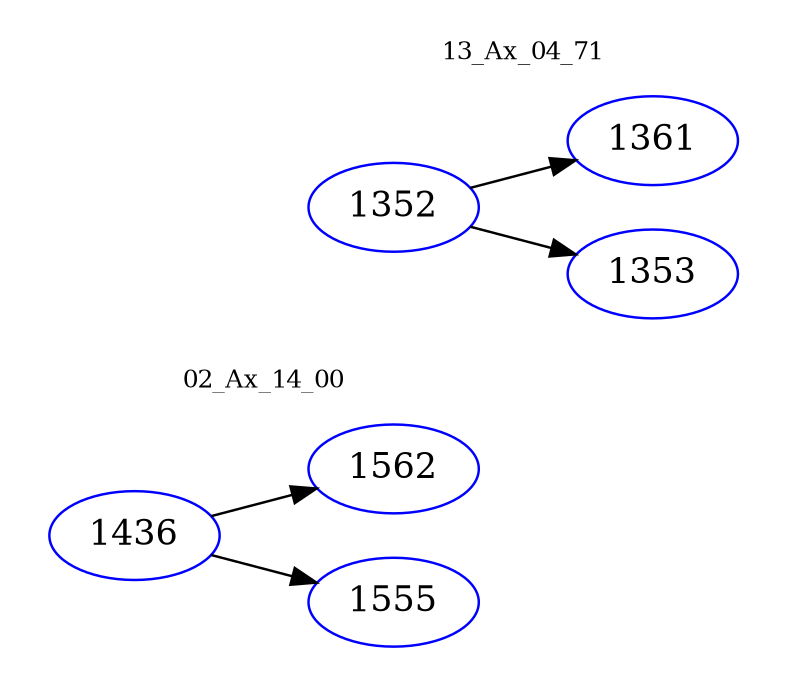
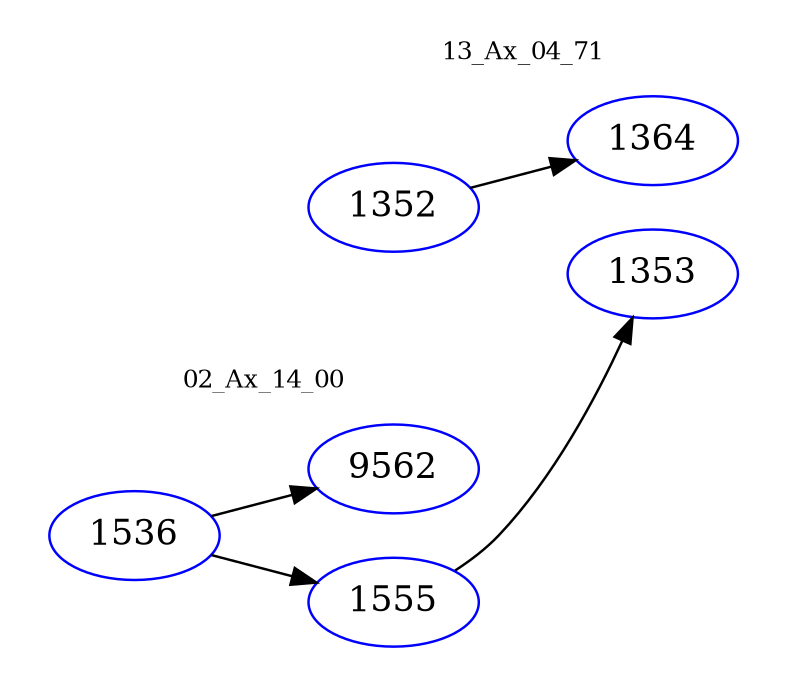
node "1361": label "1361" -> "1364"
edge "1352" -> "1353": now "1555" -> "1353"
node "1562": label "1562" -> "9562"
node "1436": label "1436" -> "1536"
